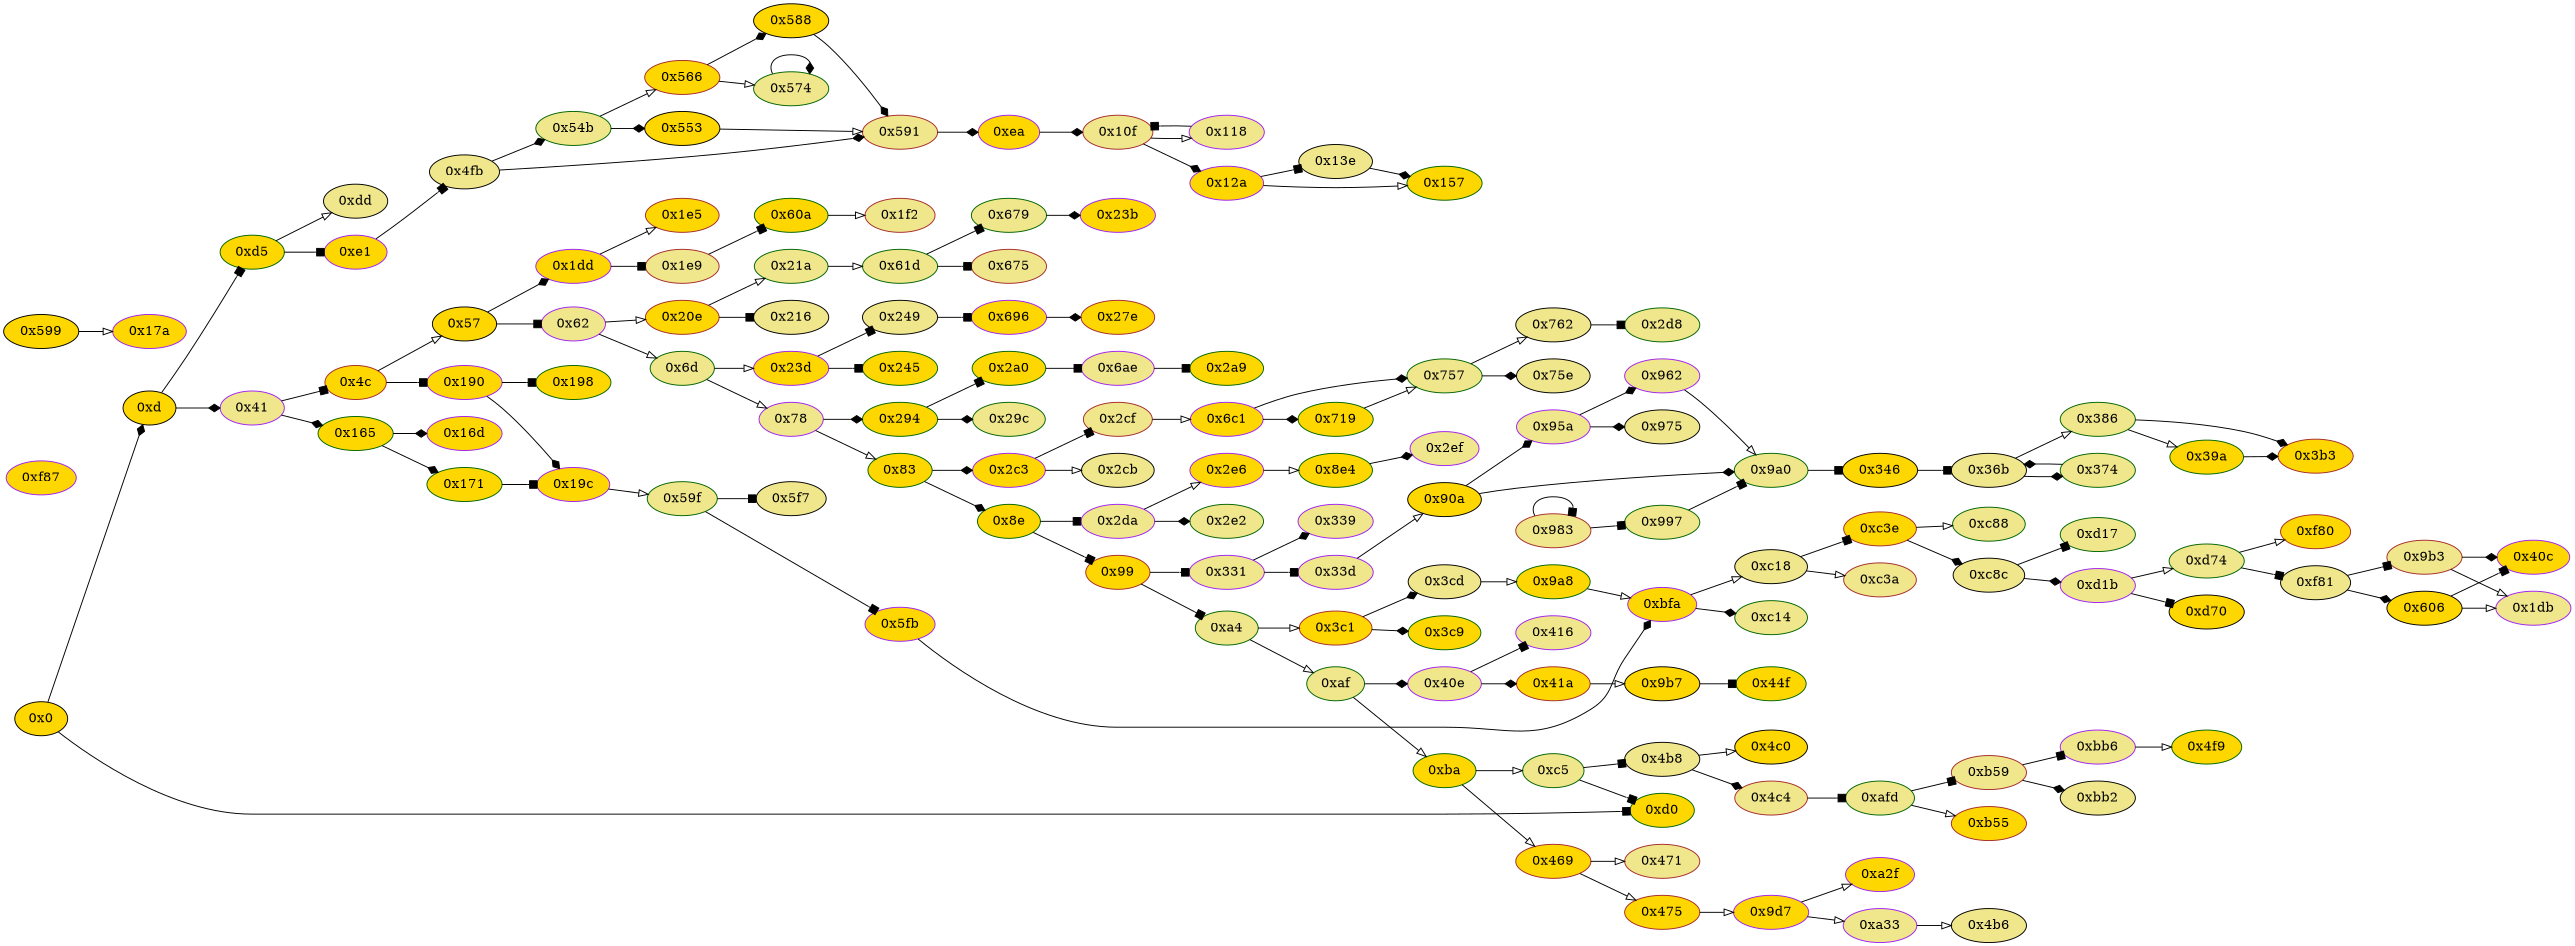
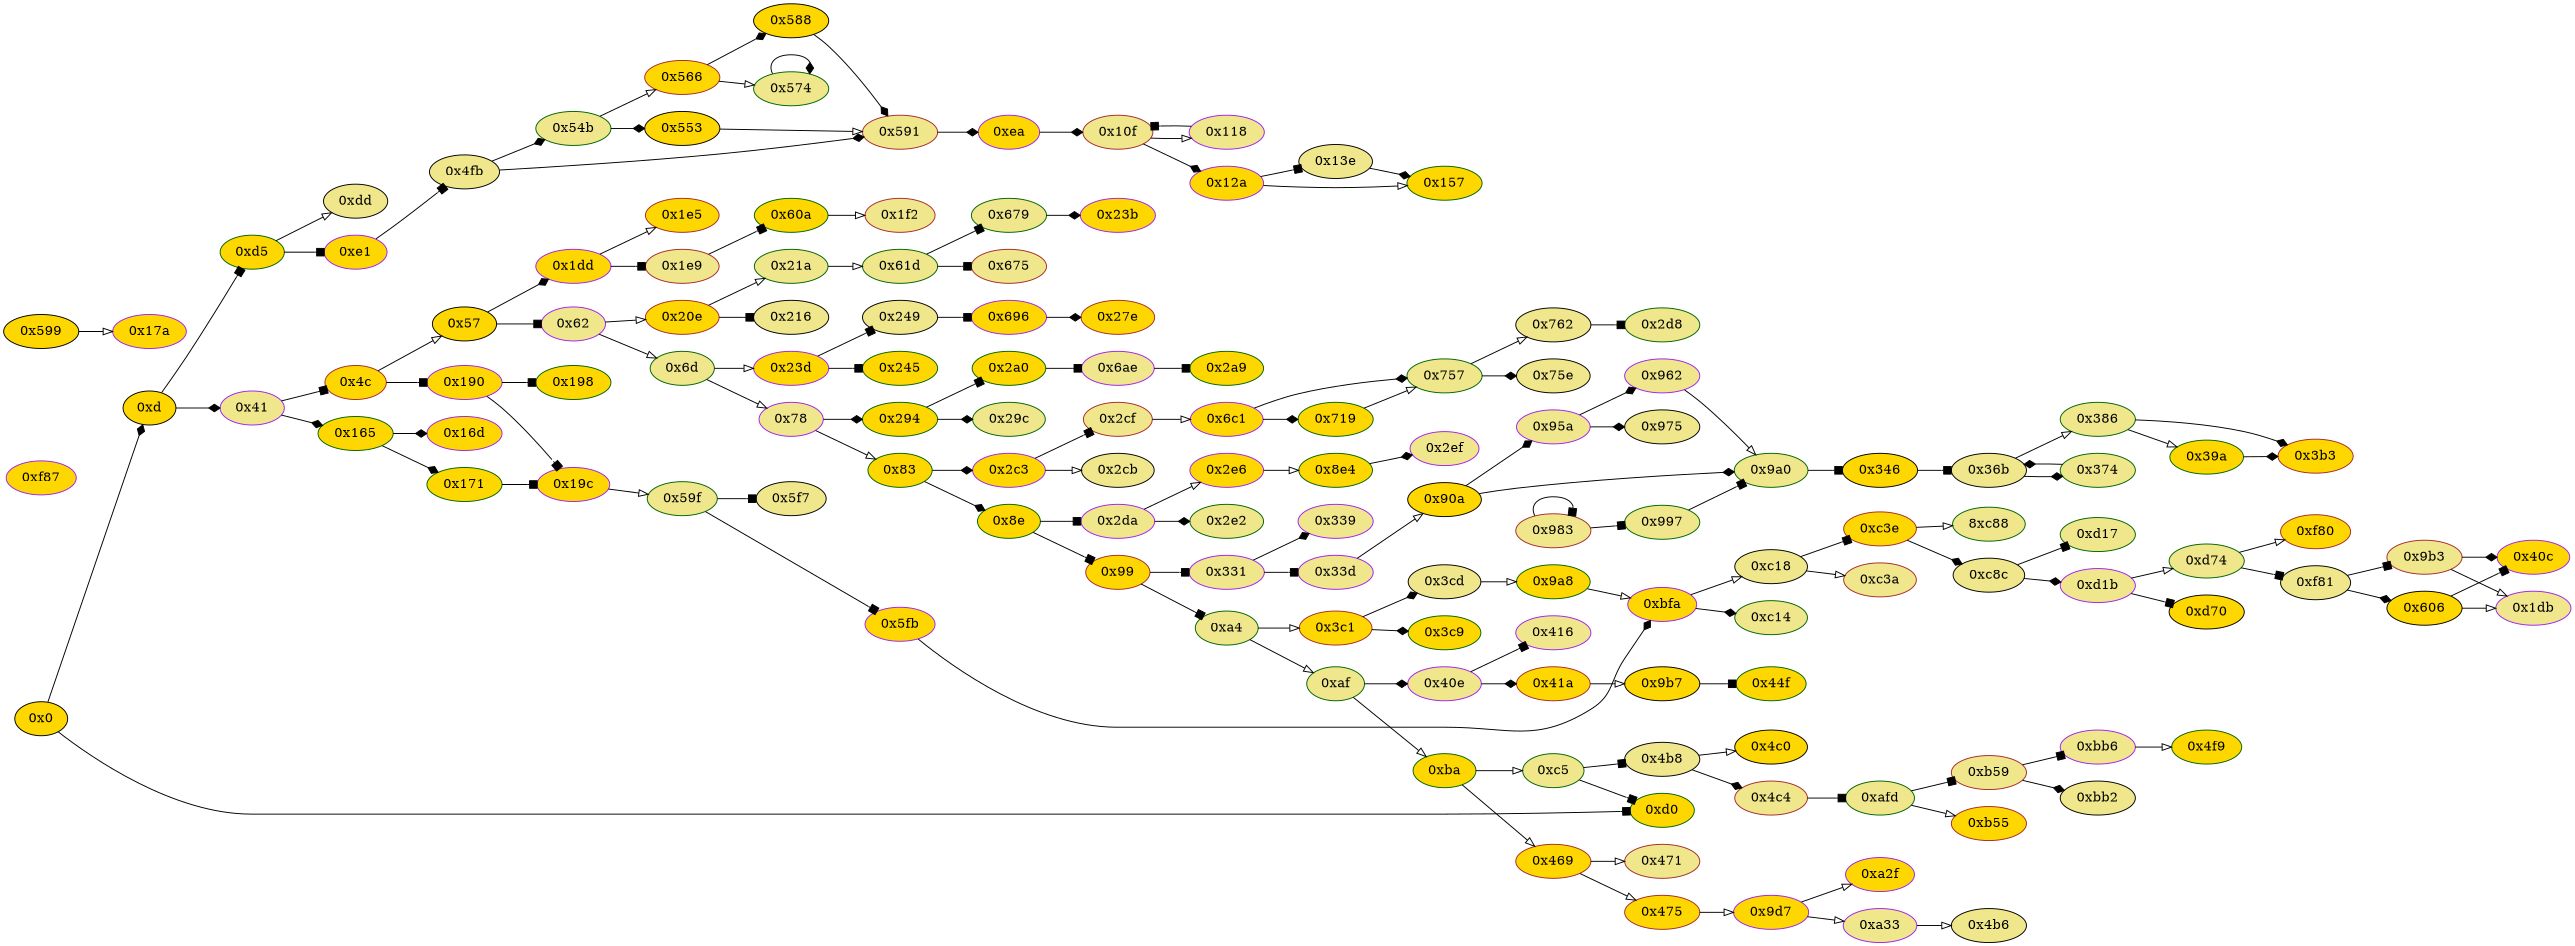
edge "0x190" -> "0x19c": arrowhead diamond -> box
node "0xc88": label "0xc88" -> "8xc88"
